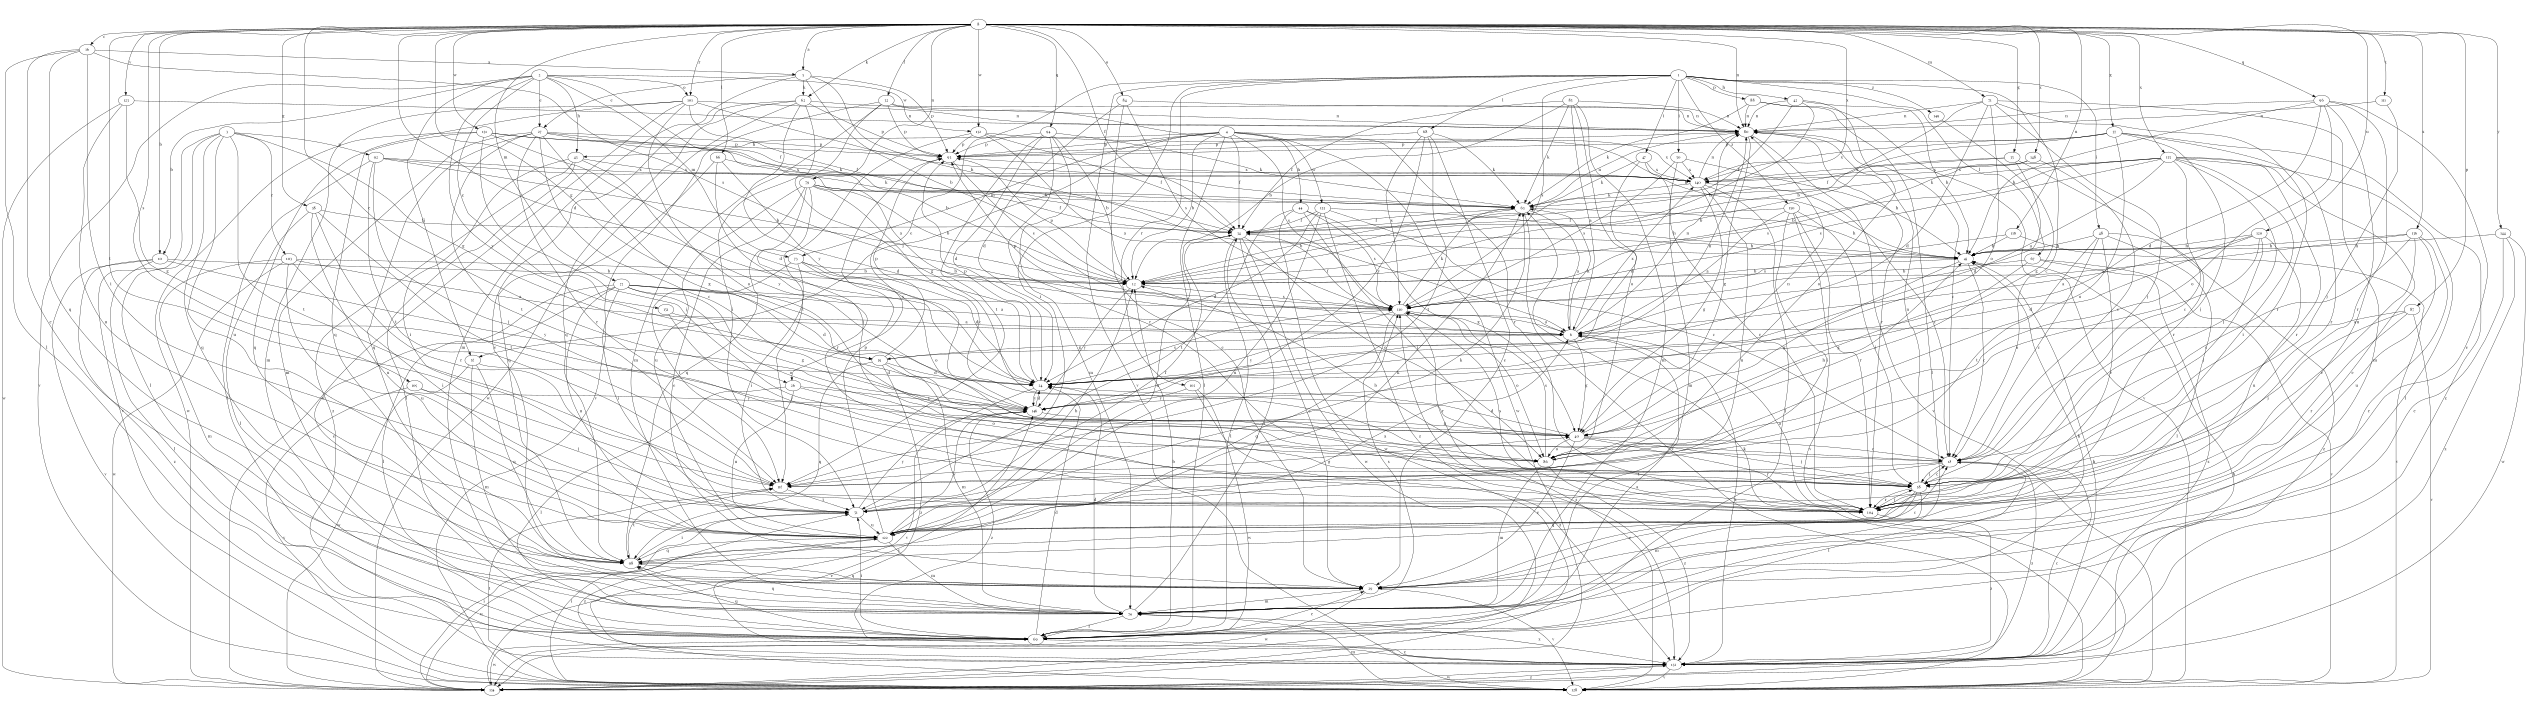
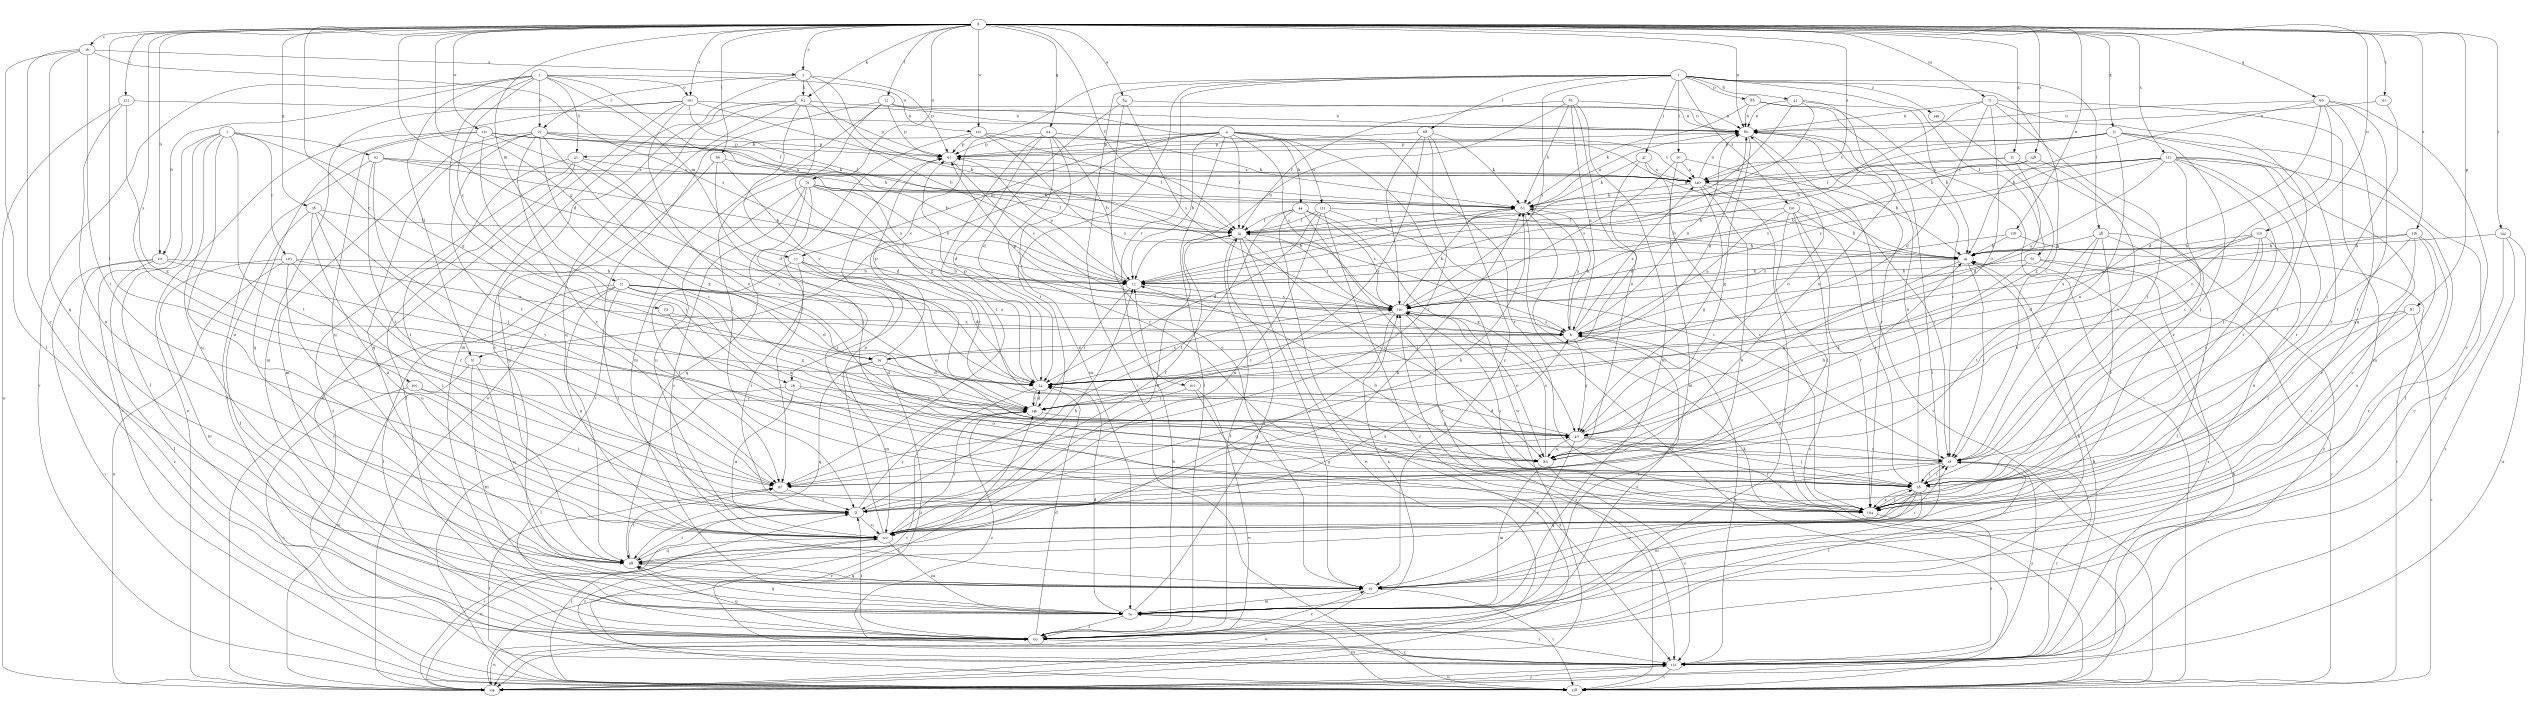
edge "44" -> "34": added, label "f"
edge "39" -> "74": now "39" -> "122"
